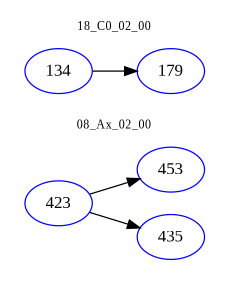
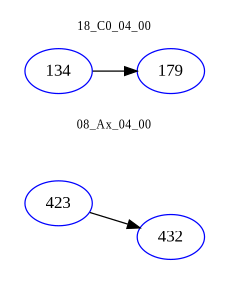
cluster "18_C0_02_00": label "18_C0_02_00" -> "18_C0_04_00"
cluster "08_Ax_02_00": label "08_Ax_02_00" -> "08_Ax_04_00"
node "453": removed
node "435": label "435" -> "432"
